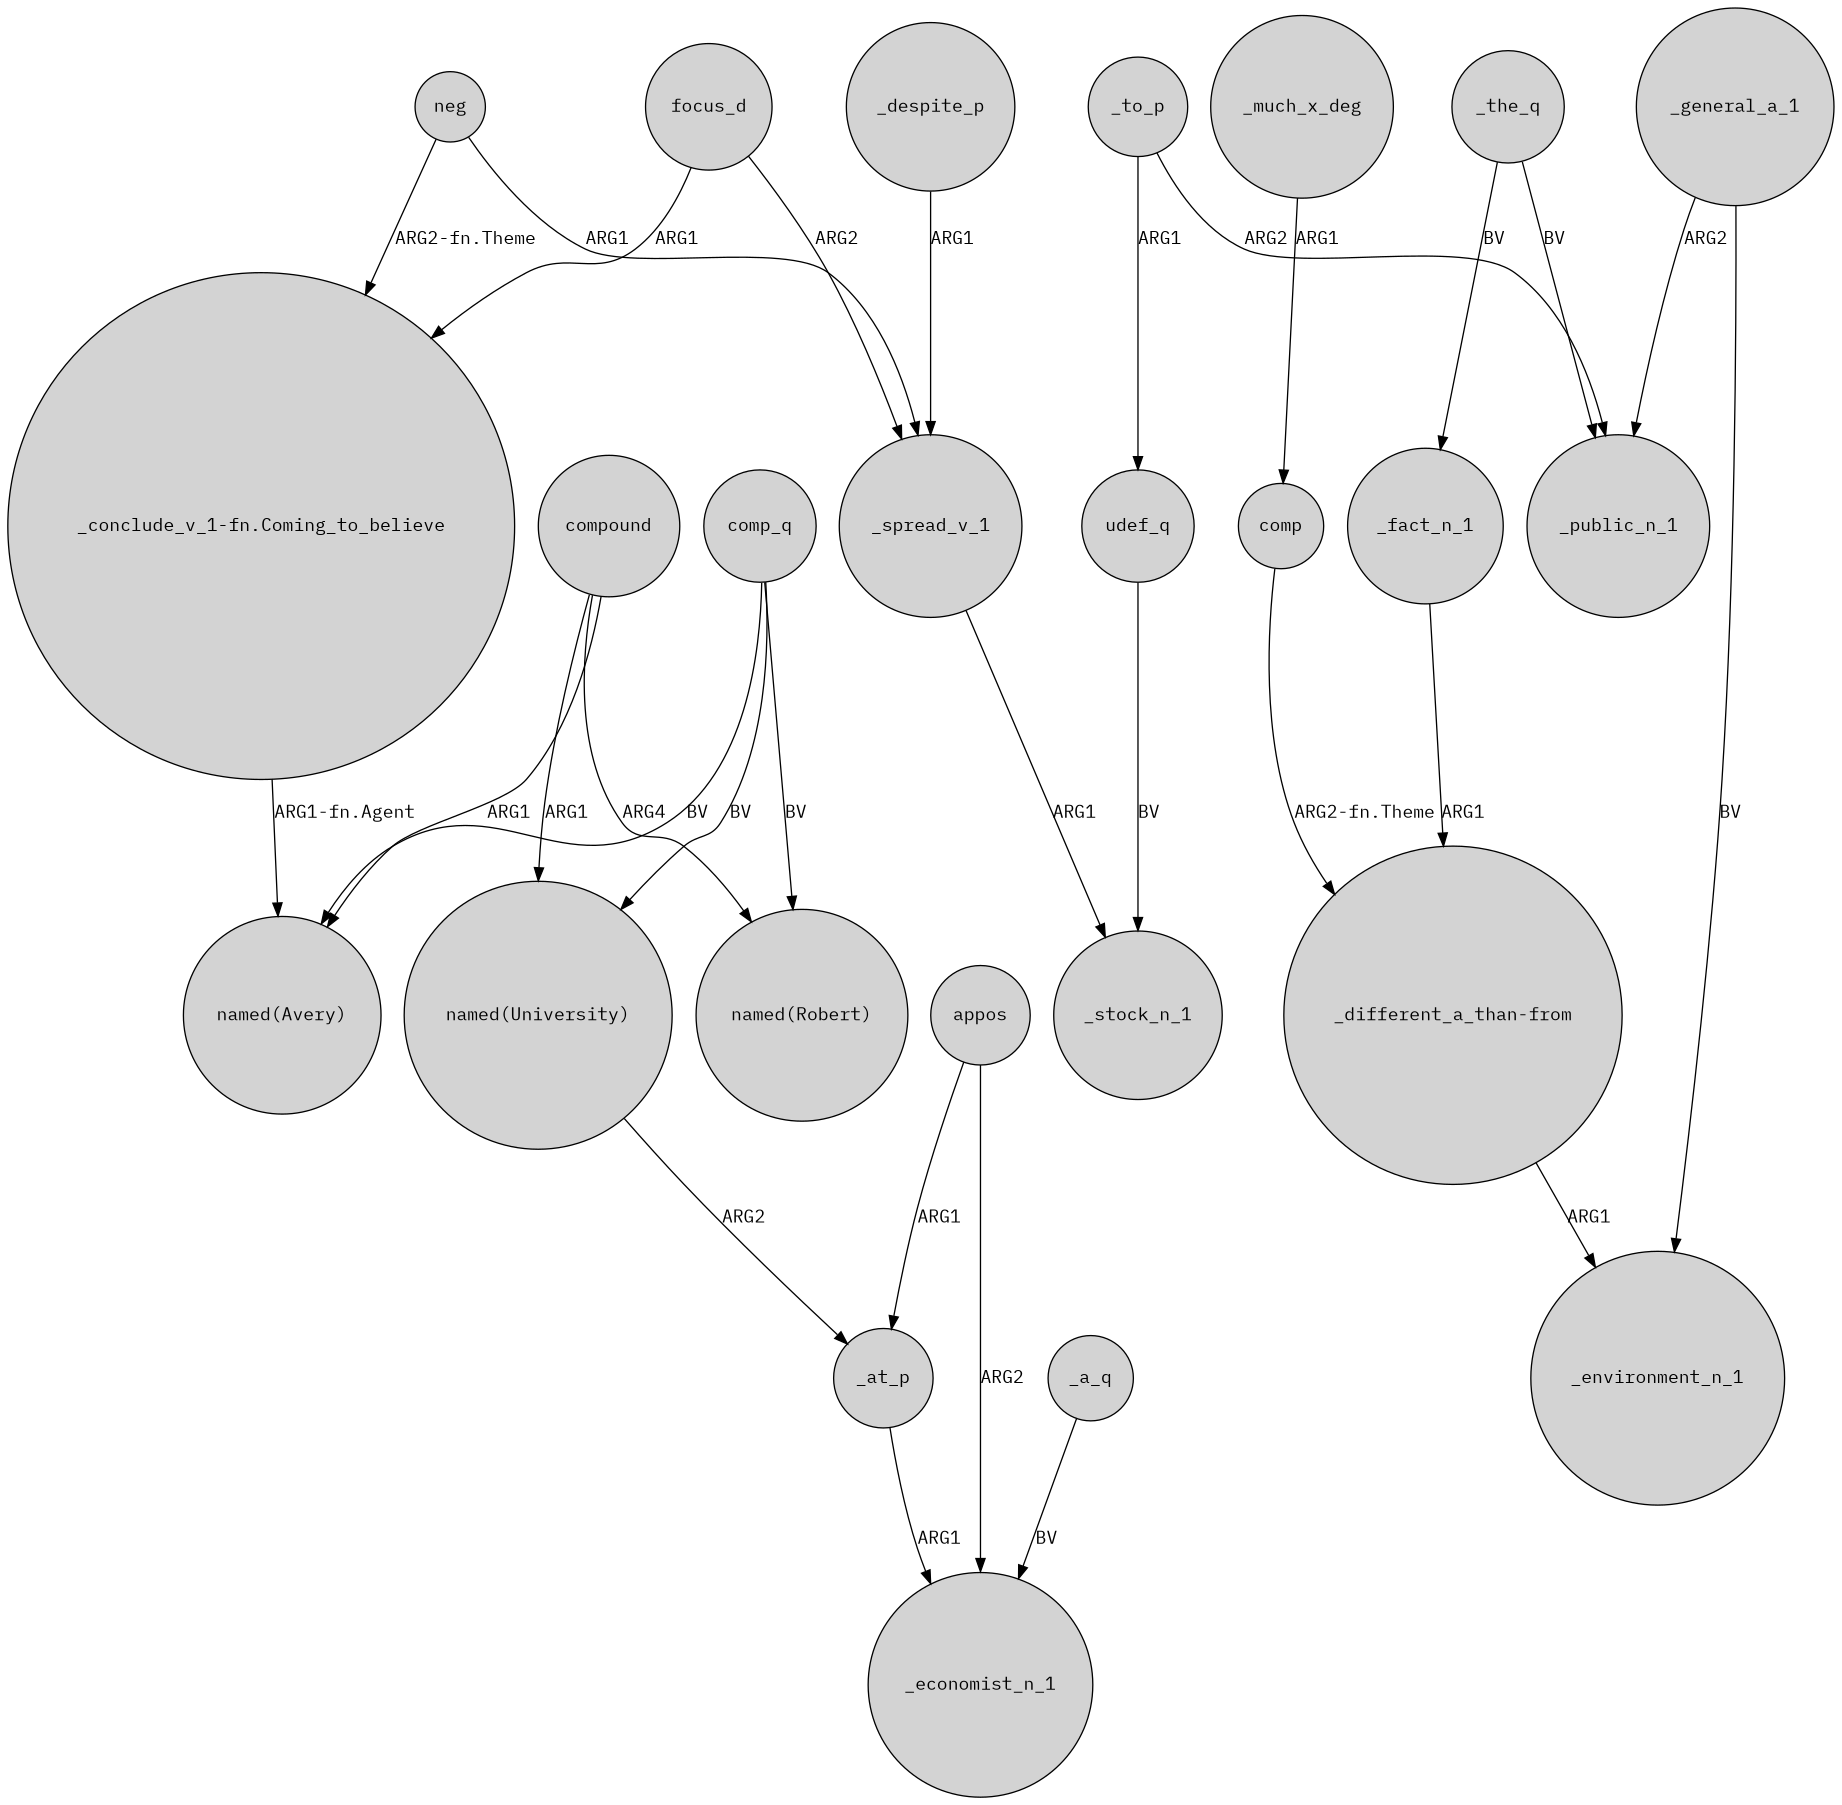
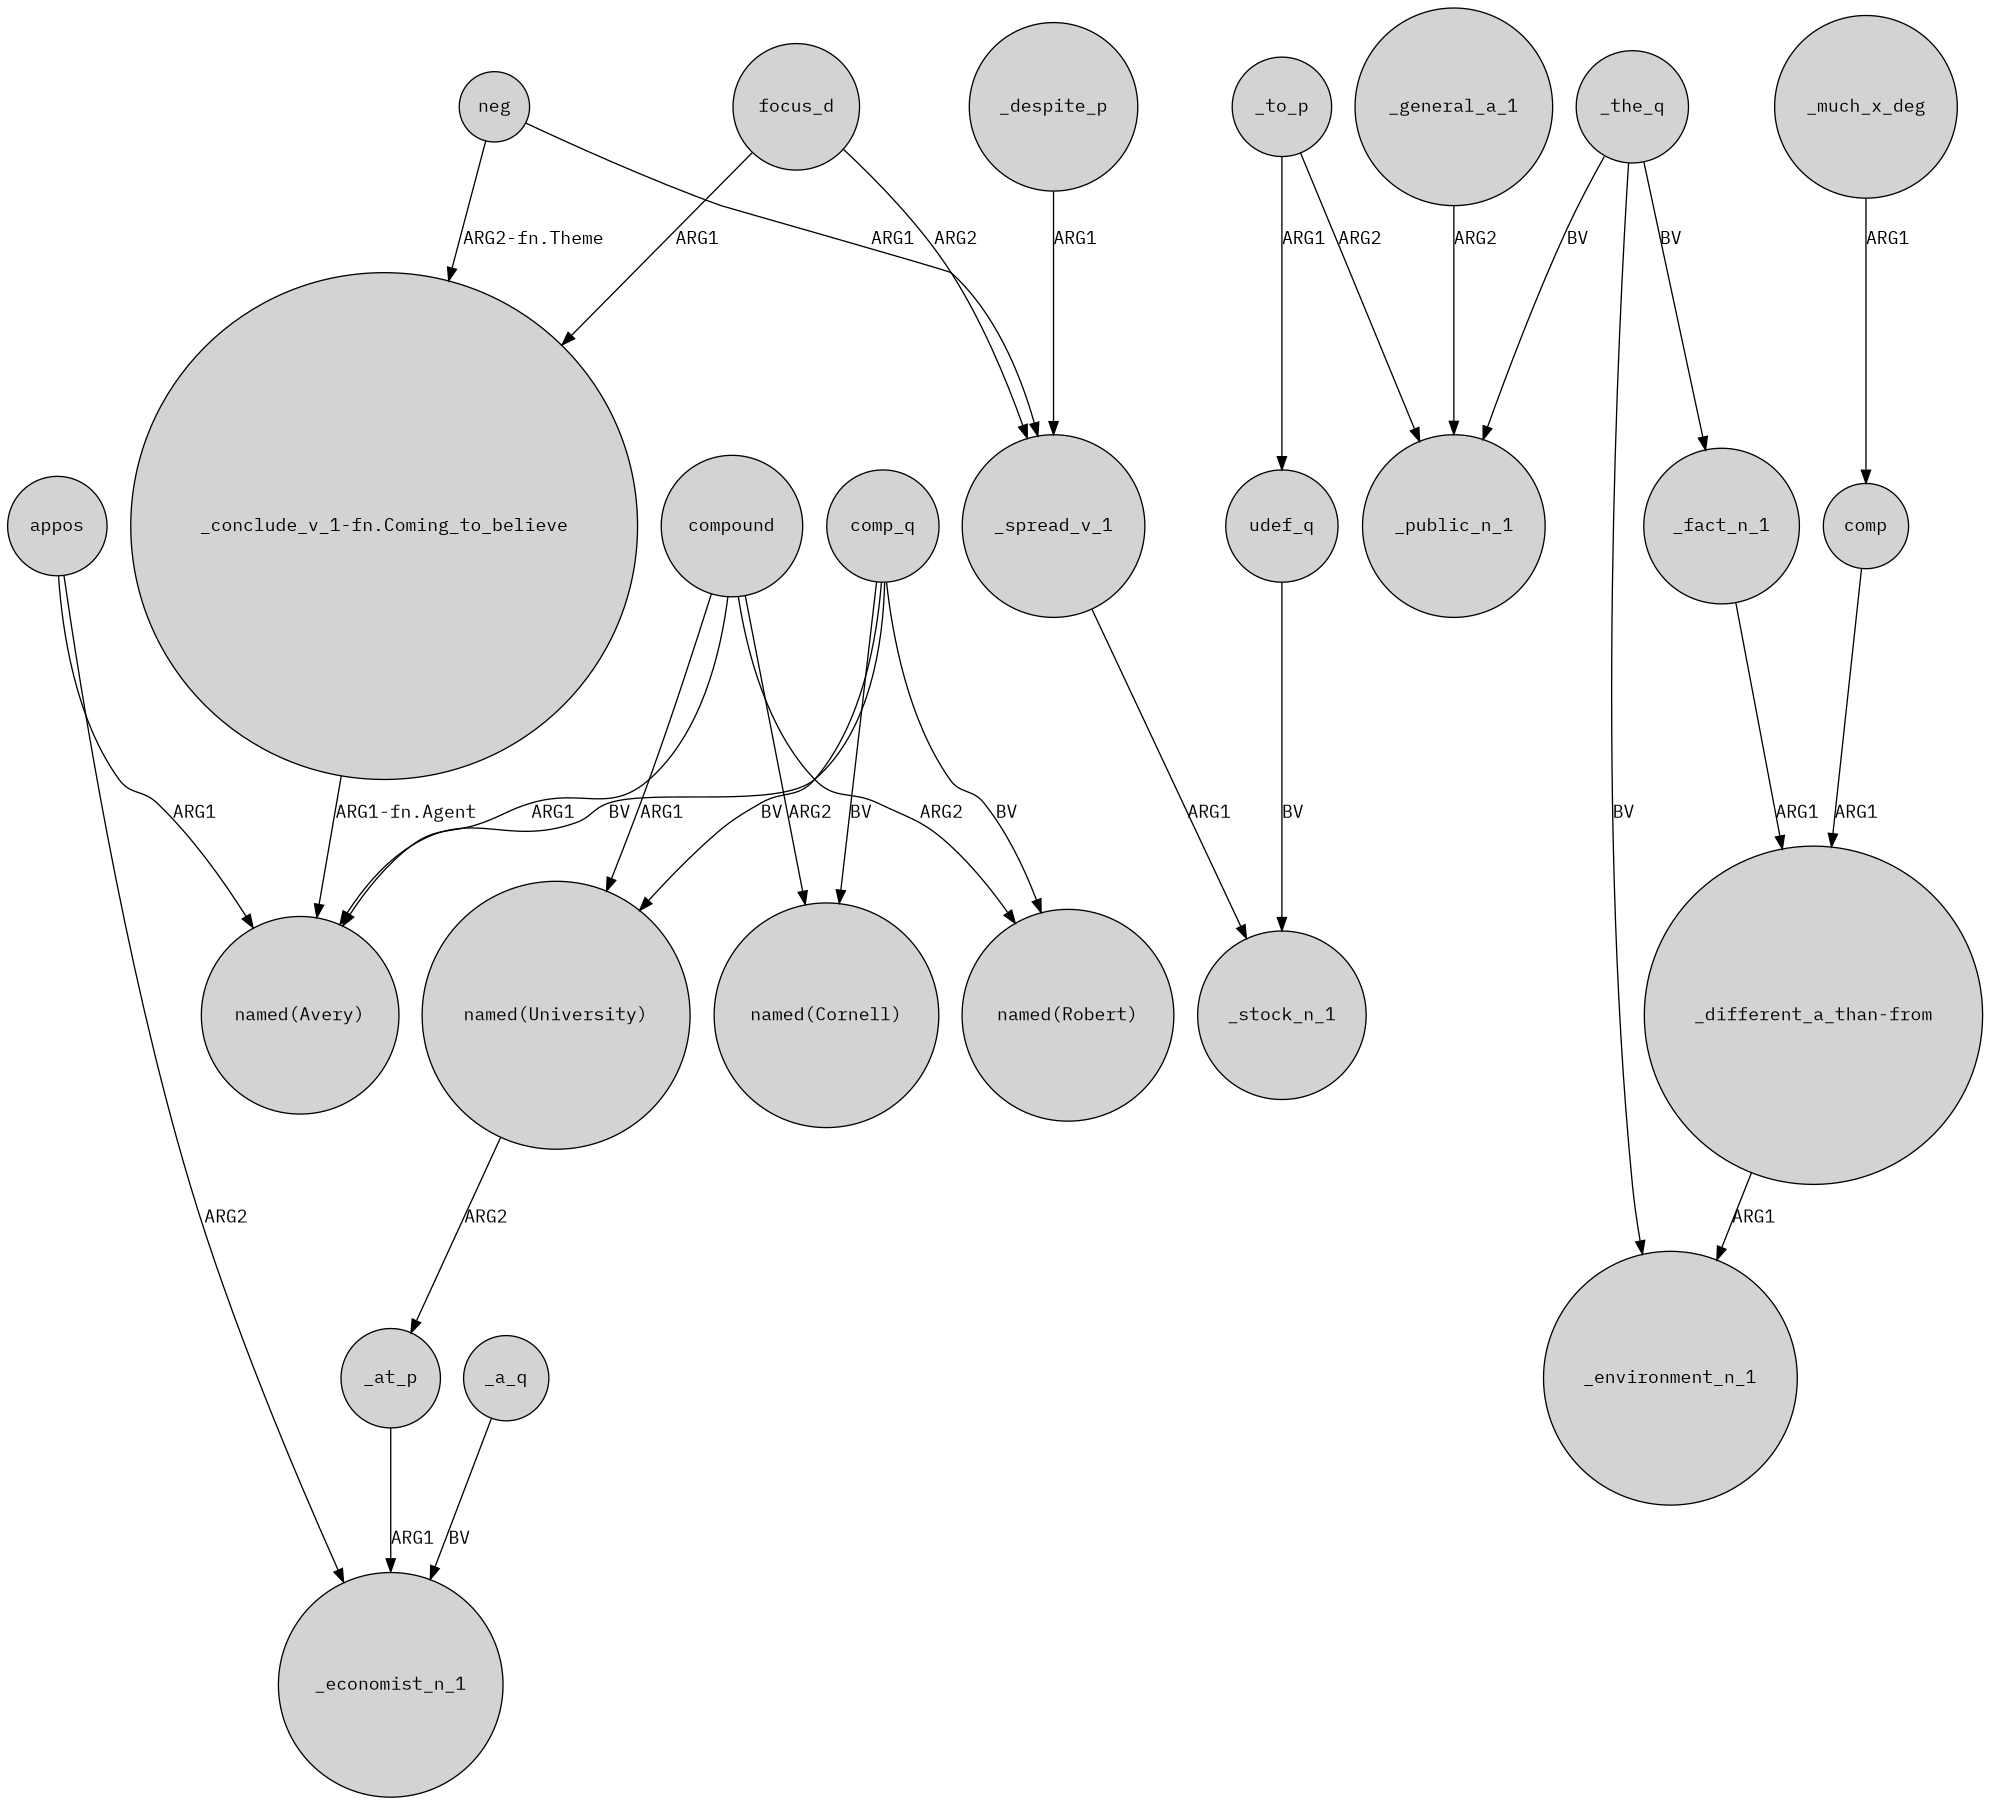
edge "_general_a_1" -> "_environment_n_1": now "_the_q" -> "_environment_n_1"
edge "compound" -> "named(Robert)": label "ARG4" -> "ARG2"
edge "comp" -> "_different_a_than-from": label "ARG2-fn.Theme" -> "ARG1"
node "named(Cornell)": added
edge "appos" -> "_at_p": now "appos" -> "named(Avery)"
